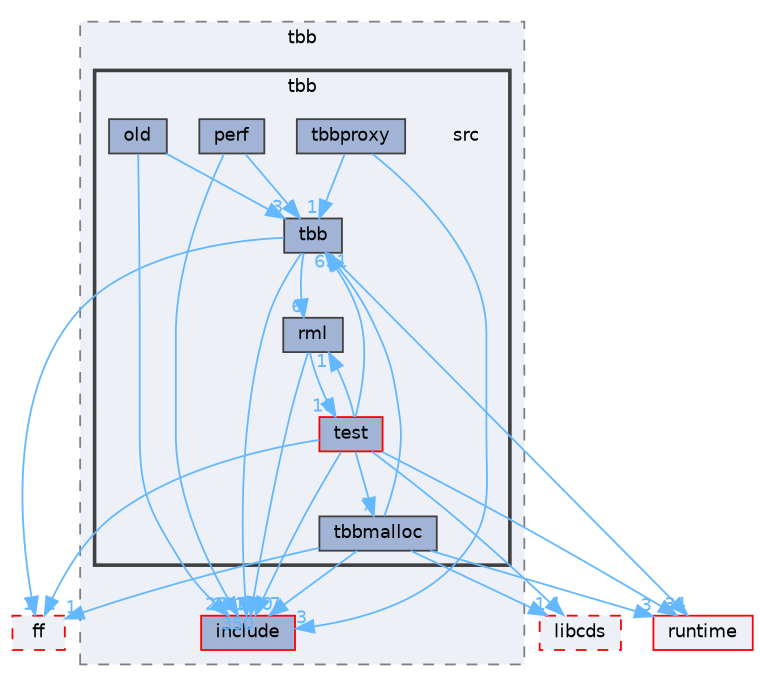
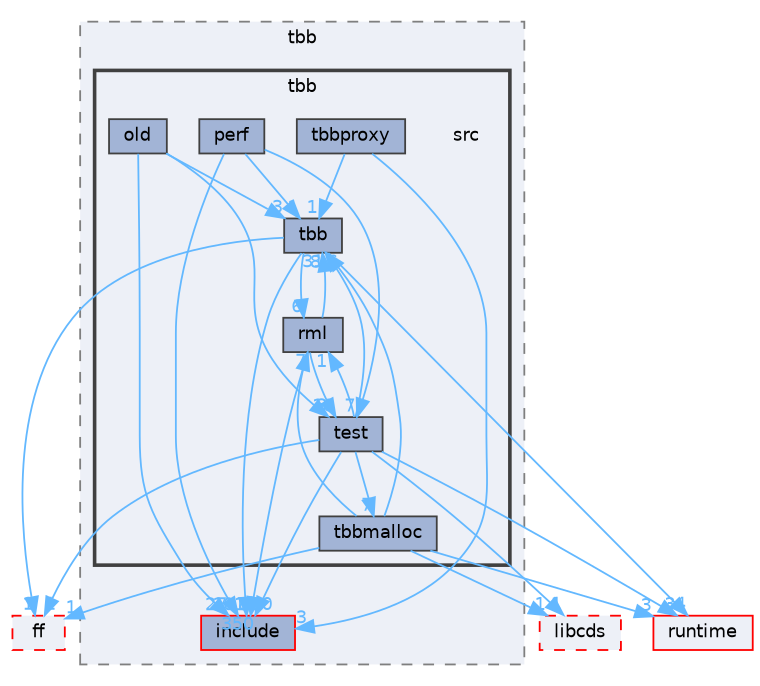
edge "perf" -> "test": added
edge "old" -> "test": added
edge "rml" -> "tbb": added
node "test": color red -> grey25
edge "tbbmalloc" -> "include": now "tbbmalloc" -> "rml"
